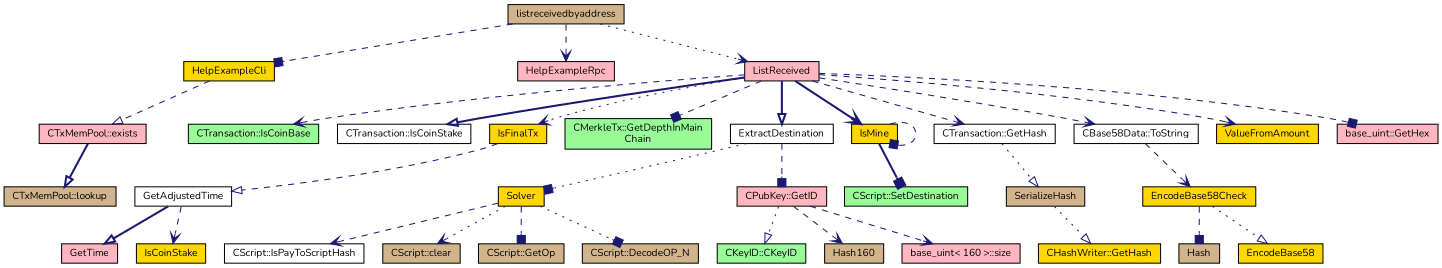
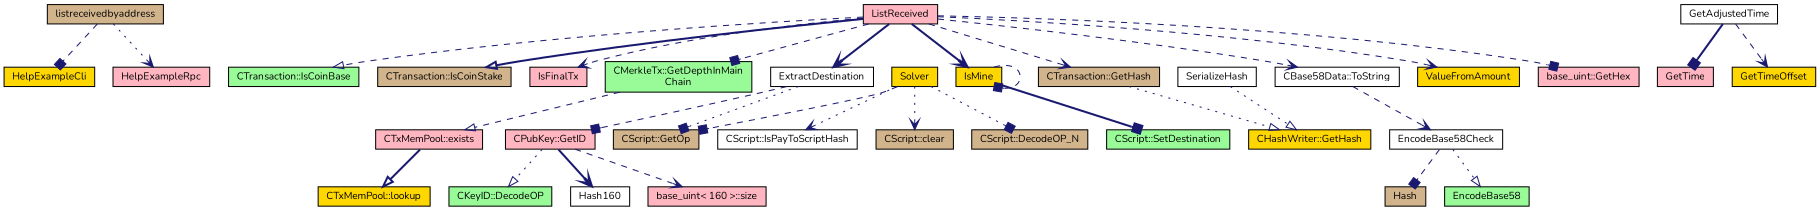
edge "listreceivedbyaddress" -> "HelpExampleRpc": style dashed -> dotted
edge "listreceivedbyaddress" -> "ListReceived": removed
edge "ListReceived" -> "CTransaction::IsCoinBase": arrowhead vee -> onormal
edge "ListReceived" -> "ExtractDestination": arrowhead onormal -> vee
edge "HelpExampleCli" -> "CTxMemPool::exists": now "CMerkleTx::GetDepthInMain Chain" -> "CTxMemPool::exists"
edge "ListReceived" -> "IsFinalTx": style dotted -> dashed
node "CTransaction::IsCoinStake": fillcolor white -> tan
node "IsFinalTx": fillcolor gold -> lightpink
node "CTransaction::GetHash": fillcolor white -> tan
edge "CTransaction::GetHash" -> "SerializeHash": now "CTransaction::GetHash" -> "CHashWriter::GetHash"
edge "ExtractDestination" -> "Solver": now "ExtractDestination" -> "CScript::GetOp"
edge "IsFinalTx" -> "GetAdjustedTime": removed
node "CTxMemPool::lookup": fillcolor tan -> gold
node "SerializeHash": fillcolor tan -> white
node "EncodeBase58Check": fillcolor gold -> white
edge "GetAdjustedTime" -> "GetTime": arrowhead onormal -> box
edge "Solver" -> "CScript::IsPayToScriptHash": style dashed -> dotted
edge "CPubKey::GetID" -> "Hash160": style dashed -> bold
node "IsCoinStake": label "IsCoinStake" -> "GetTimeOffset"
node "CKeyID::CKeyID": label "CKeyID::CKeyID" -> "CKeyID::DecodeOP"
node "Hash160": fillcolor tan -> white
node "EncodeBase58": fillcolor gold -> palegreen
